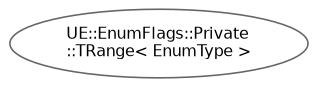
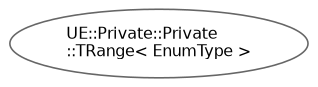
node "UE::EnumFlags::Private ::TRange< EnumType >": label "UE::EnumFlags::Private ::TRange< EnumType >" -> "UE::Private::Private ::TRange< EnumType >"
